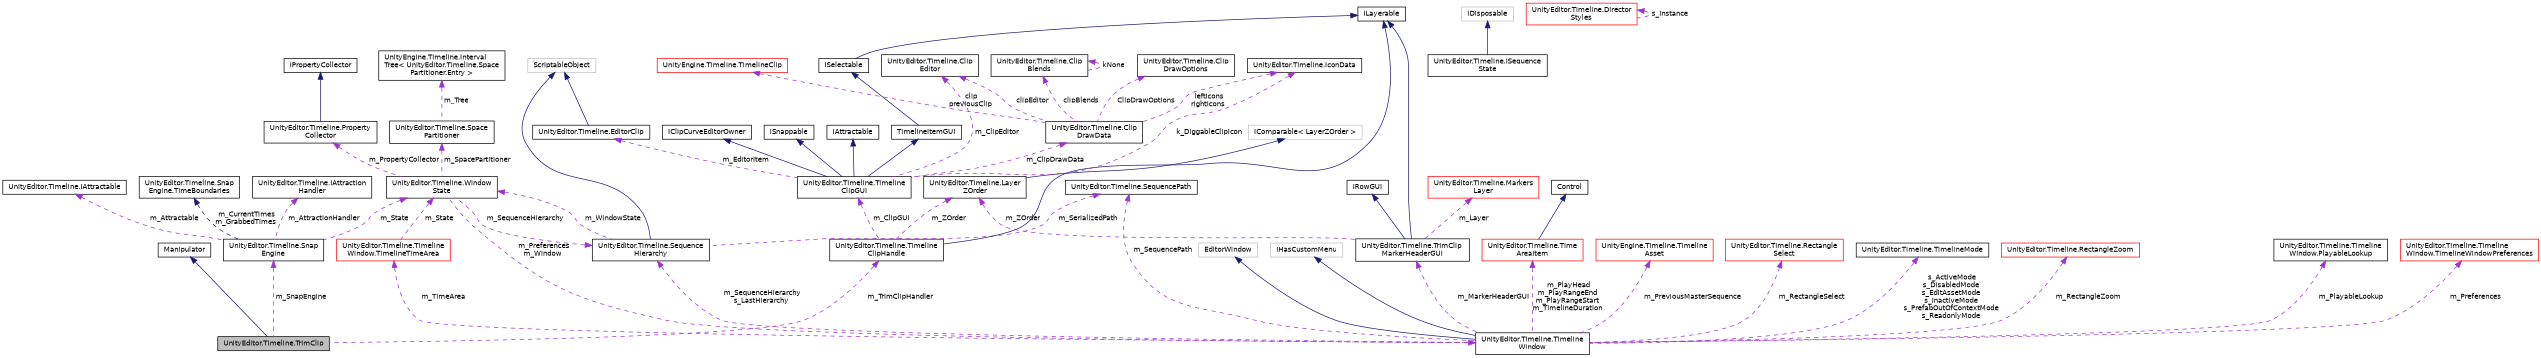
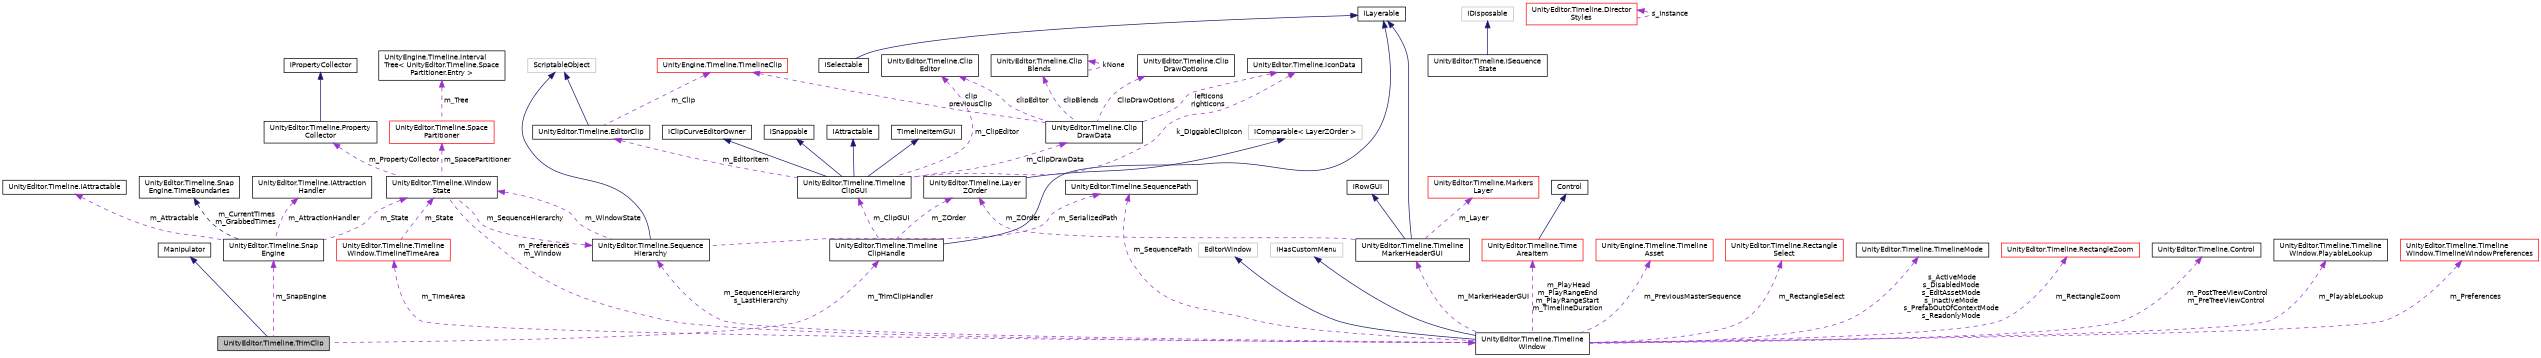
edge "UnityEditor.Timeline.EditorClip" -> "UnityEngine.Timeline.TimelineClip": added, label "m_Clip"
edge "TimelineItemGUI" -> "ISelectable": removed
node "UnityEditor.Timeline.Space Partitioner": color black -> red
node "UnityEditor.Timeline.TrimClip MarkerHeaderGUI": label "UnityEditor.Timeline.TrimClip MarkerHeaderGUI" -> "UnityEditor.Timeline.Timeline MarkerHeaderGUI"
node "UnityEditor.Timeline.Control": added
